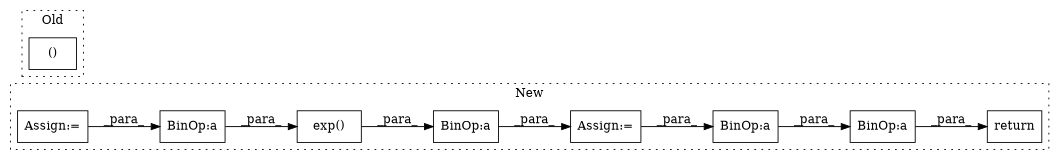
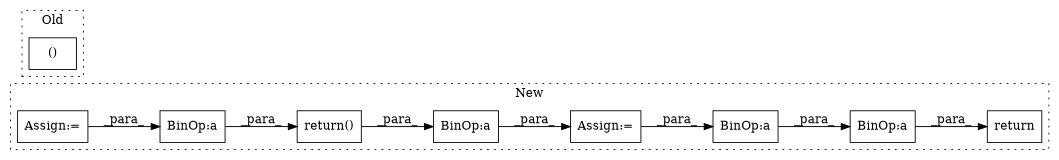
node "exp()": label "exp()" -> "return()"
